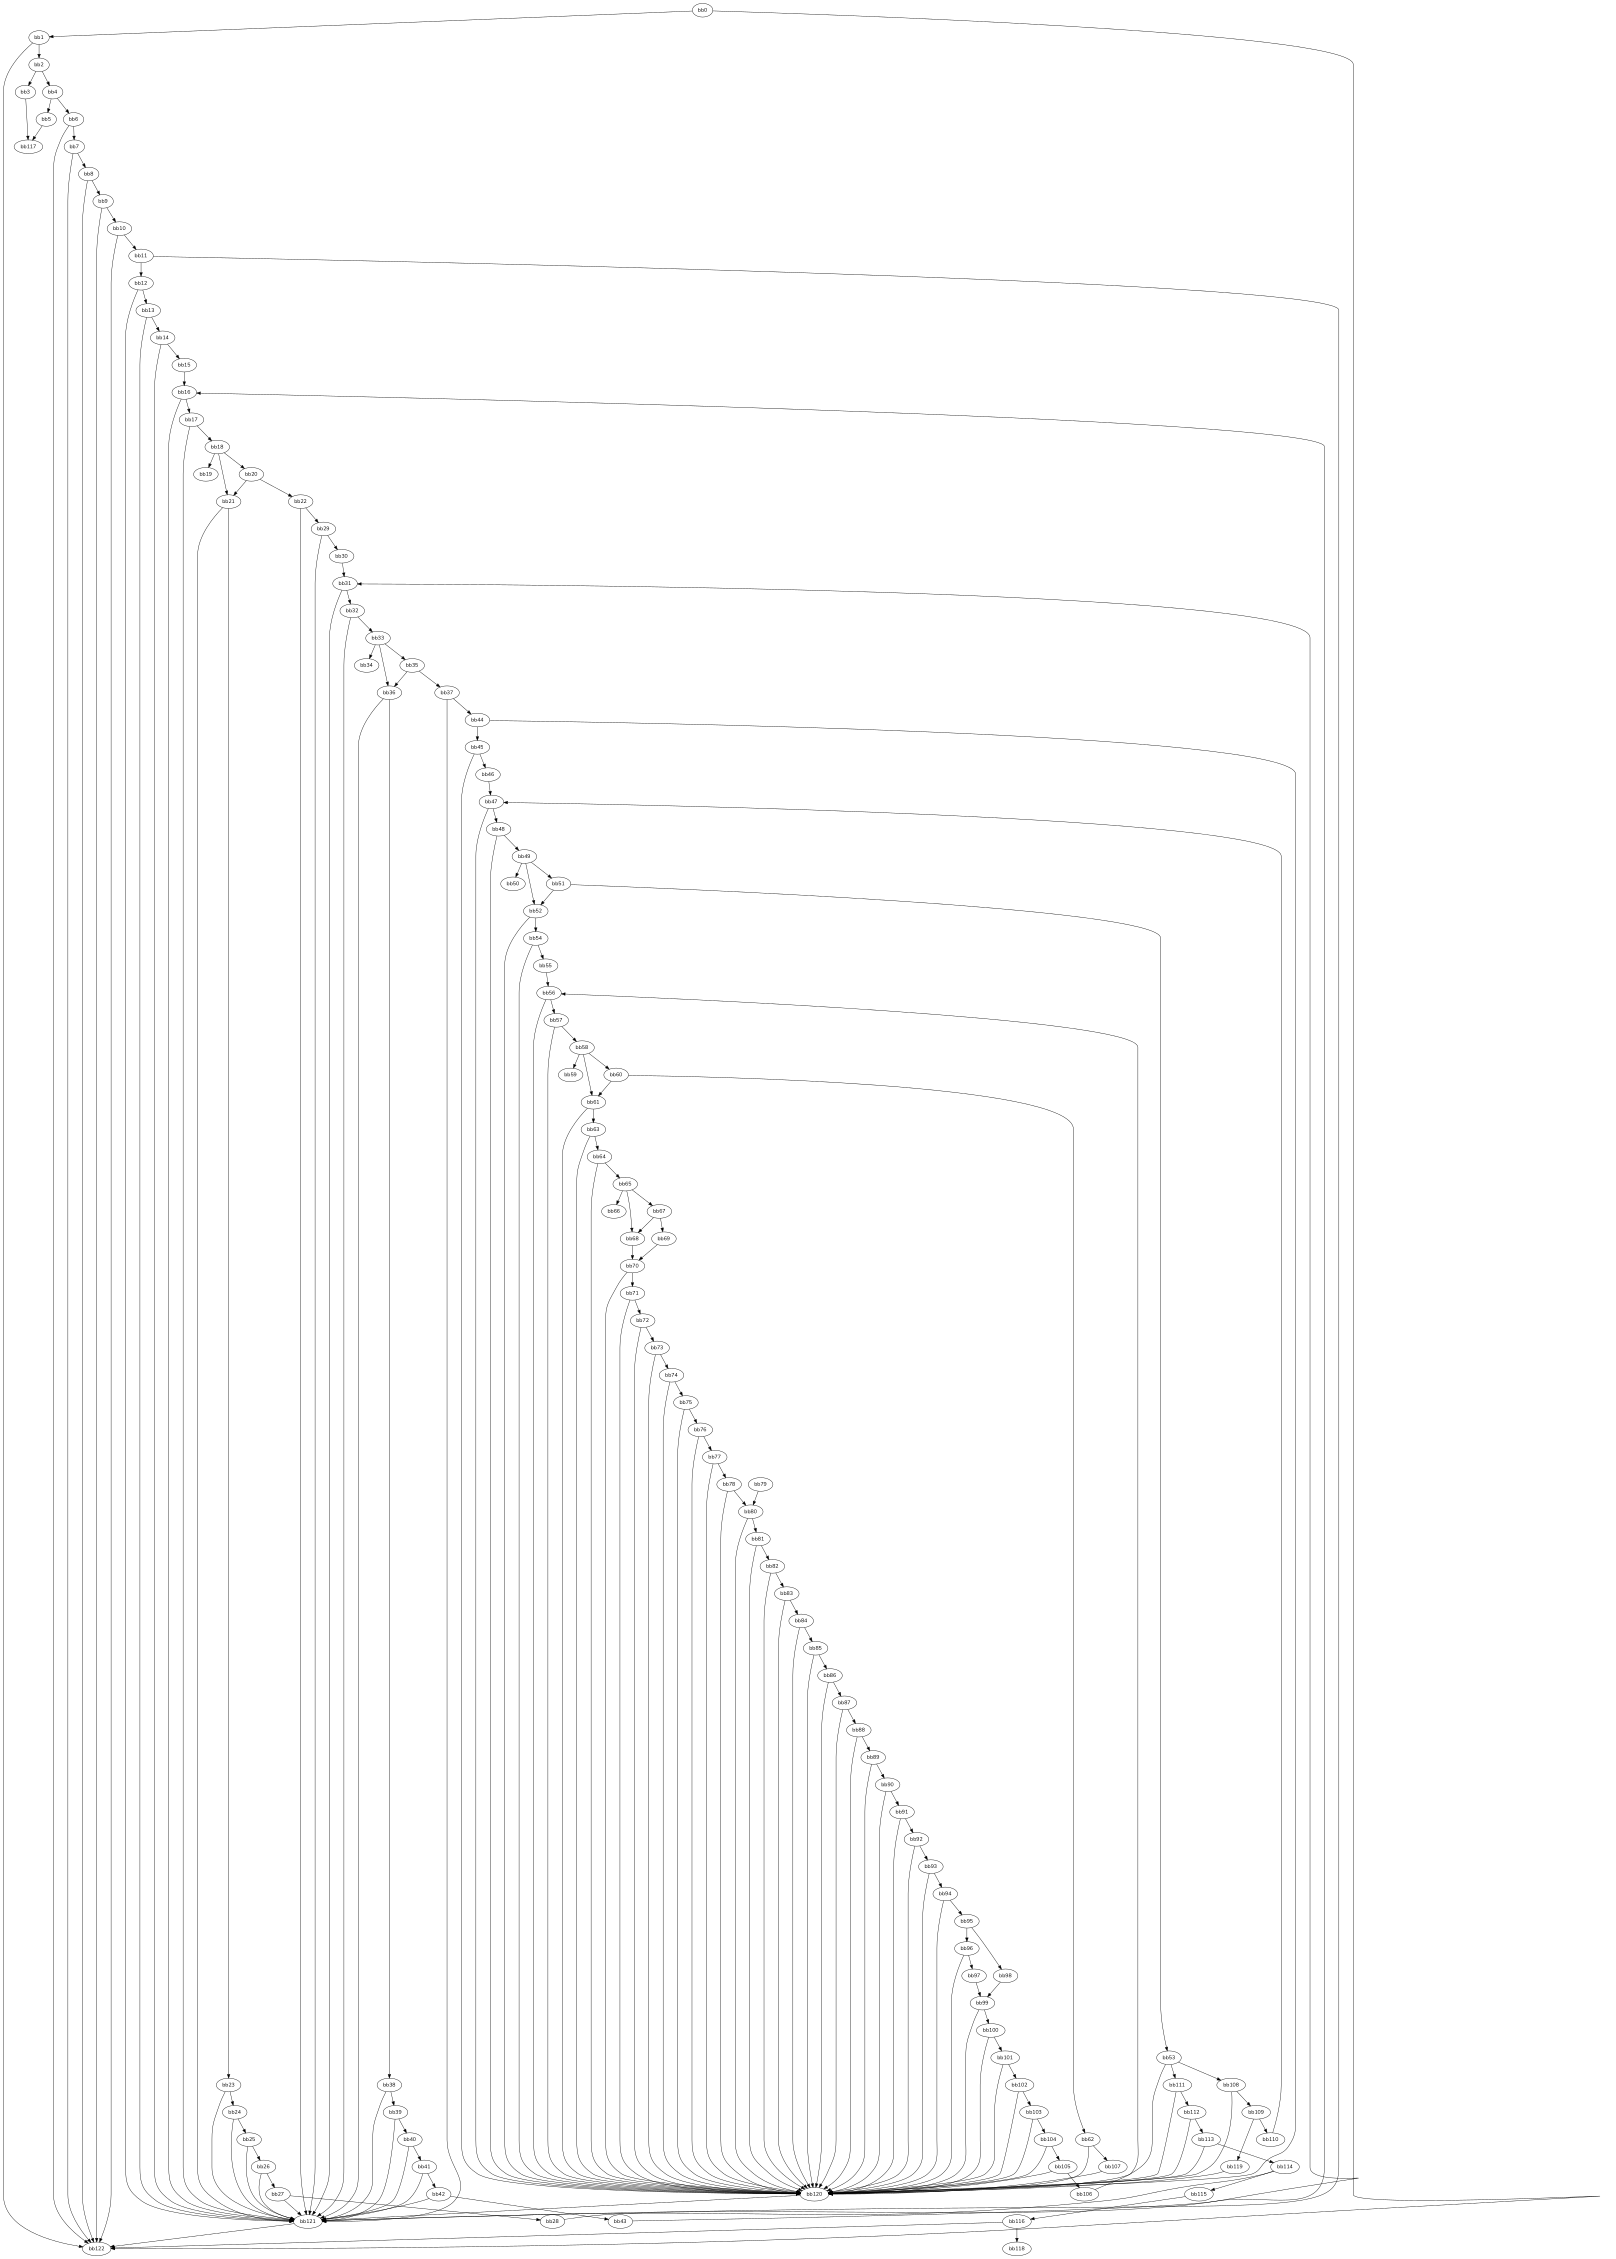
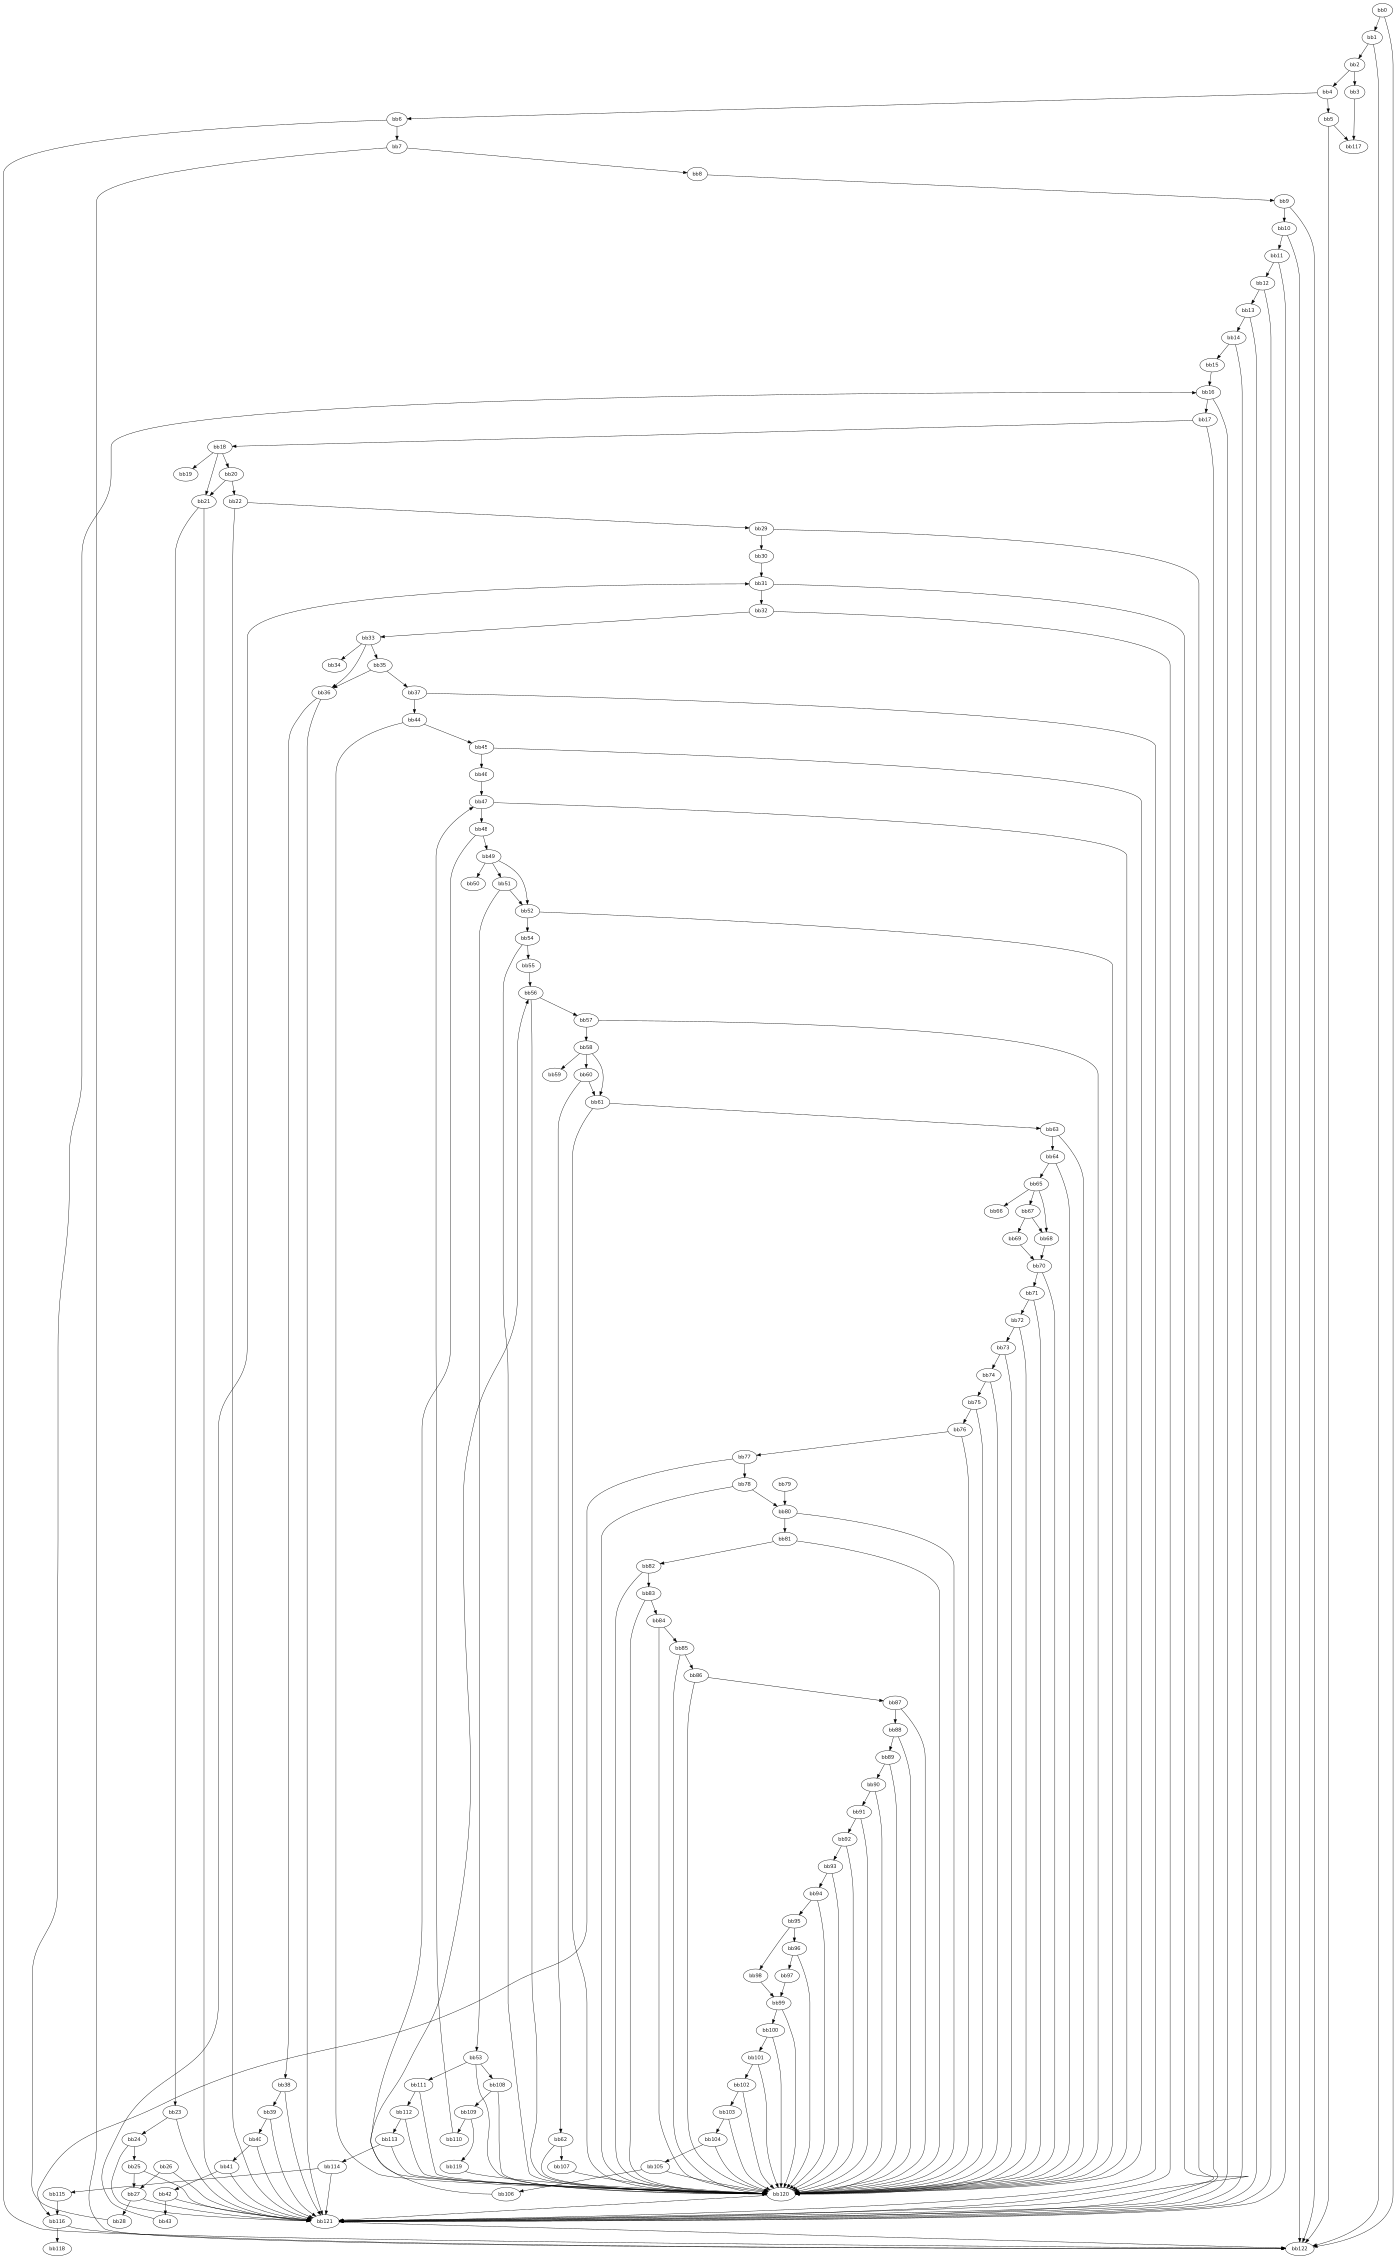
edge "bb8" -> "bb122": now "bb5" -> "bb122"
edge "bb77" -> "bb120": now "bb77" -> "bb116"
edge "bb25" -> "bb26": now "bb25" -> "bb27"
